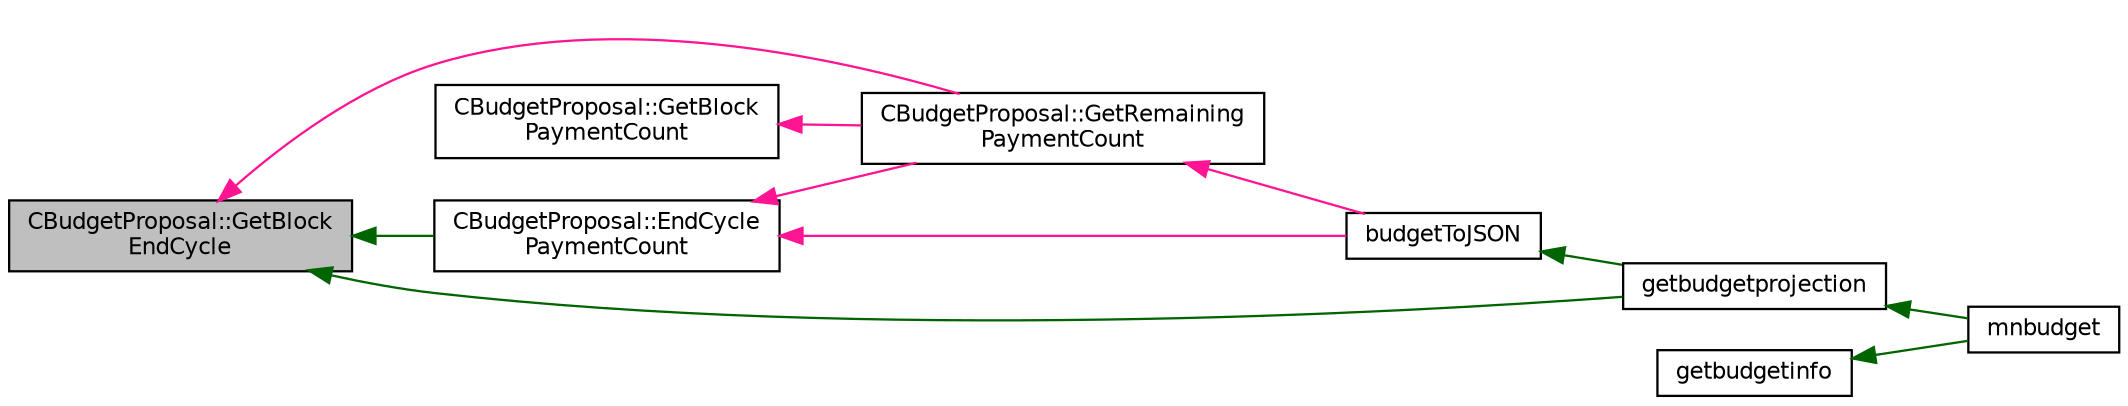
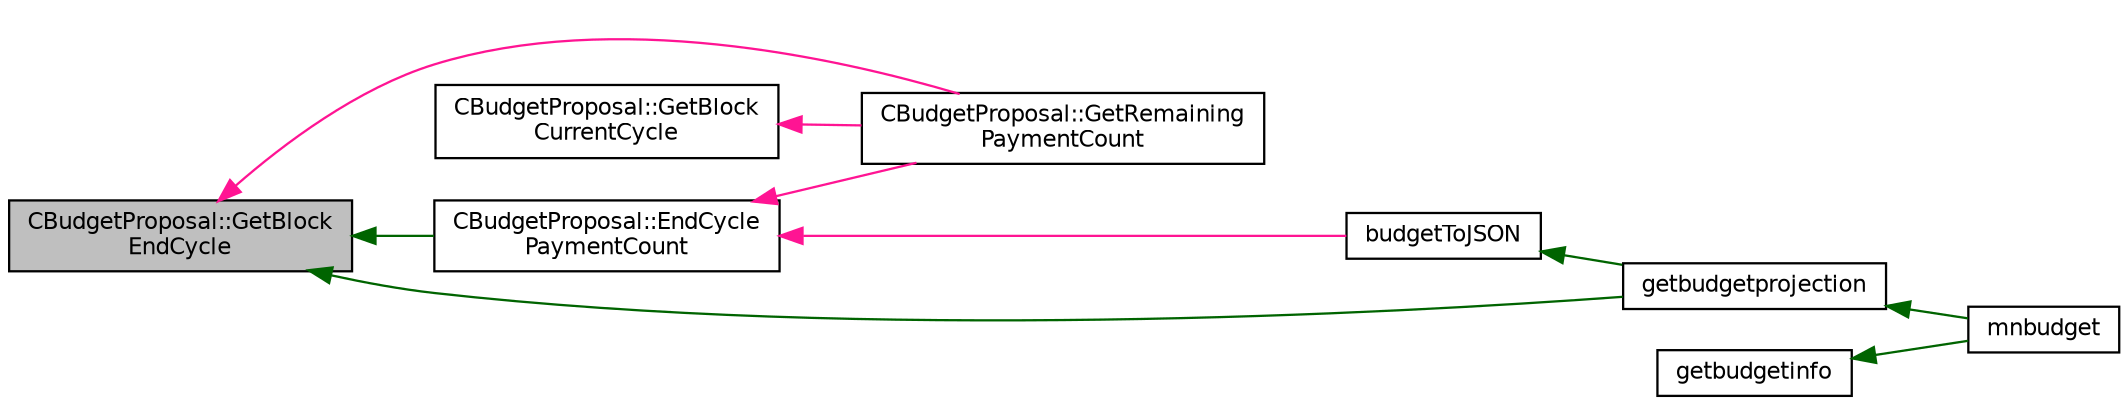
node "CBudgetProposal::GetBlock PaymentCount": label "CBudgetProposal::GetBlock PaymentCount" -> "CBudgetProposal::GetBlock CurrentCycle"
edge "budgetToJSON" -> "CBudgetProposal::GetRemaining PaymentCount": removed
